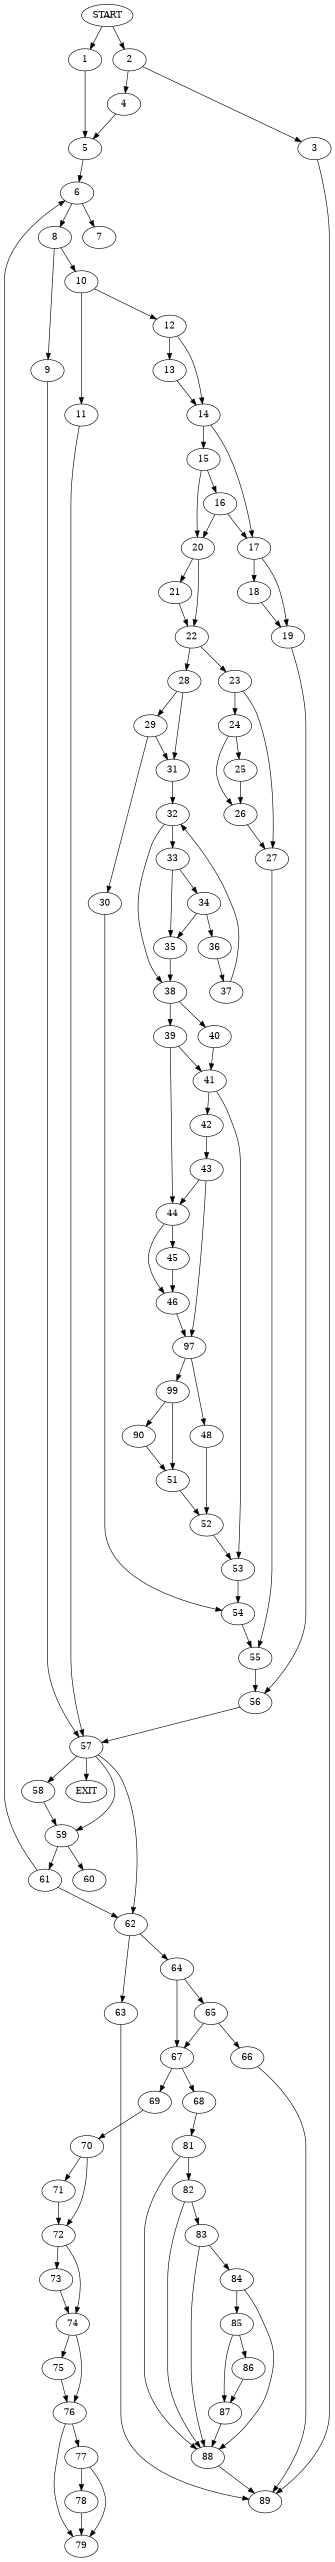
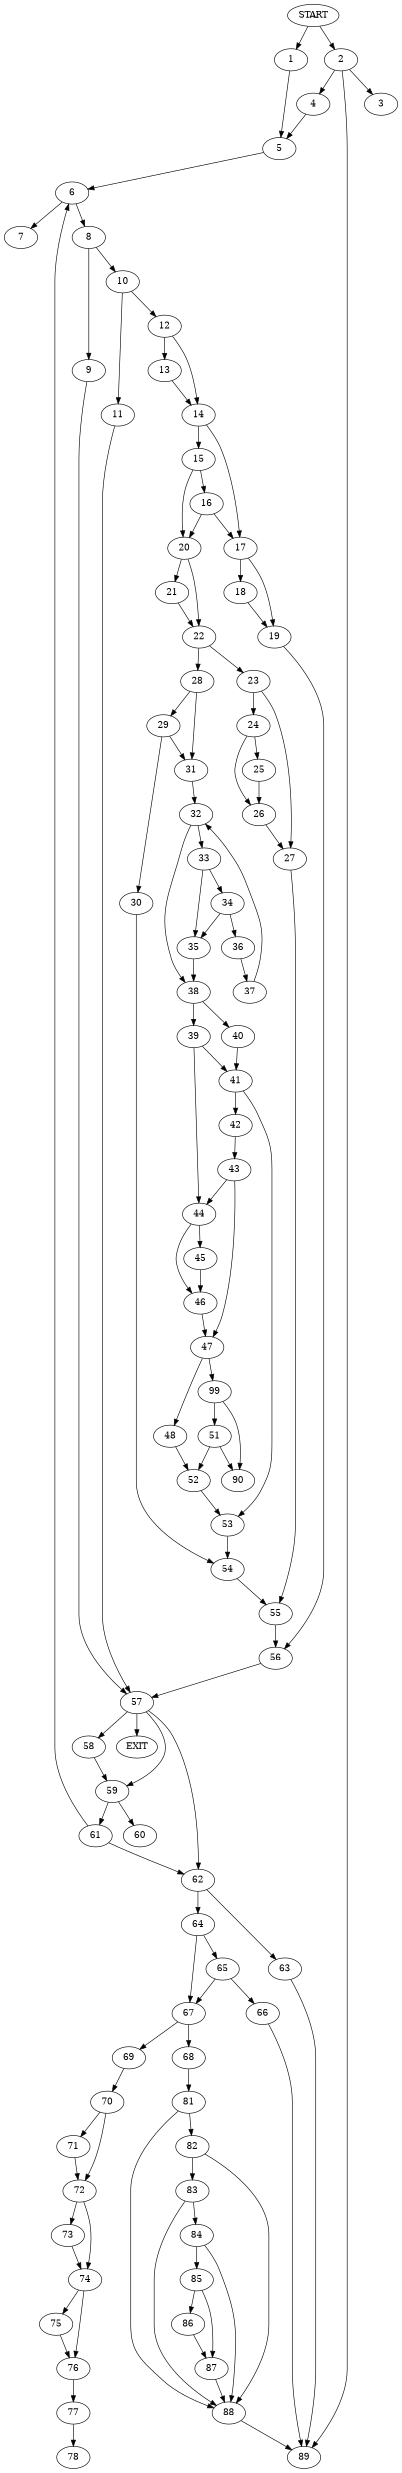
edge "3" -> "89": now "2" -> "89"
node "97": label "97" -> "47"
edge "90" -> "51": reversed
node "79": removed
